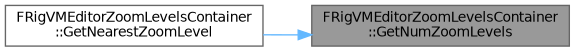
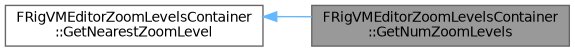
edge "FRigVMEditorZoomLevelsContainer ::GetNearestZoomLevel" -> "FRigVMEditorZoomLevelsContainer ::GetNumZoomLevels": reversed
